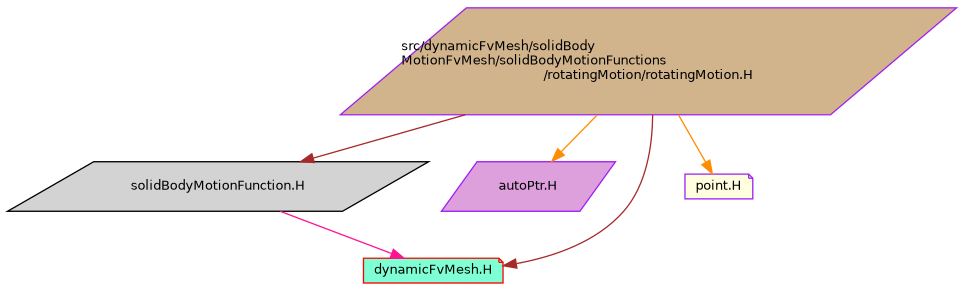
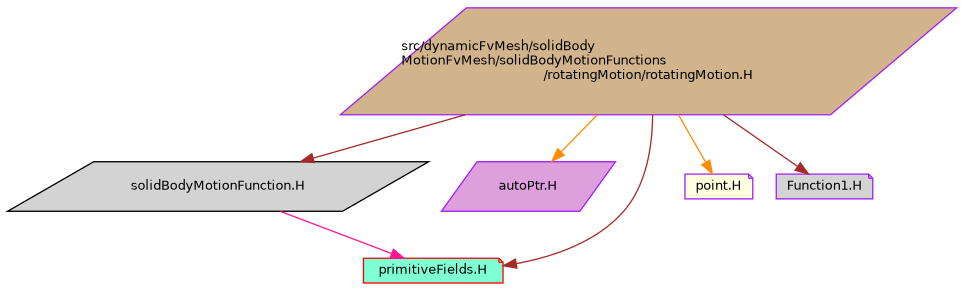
node "Function1.H": added
node "dynamicFvMesh.H": label "dynamicFvMesh.H" -> "primitiveFields.H"
